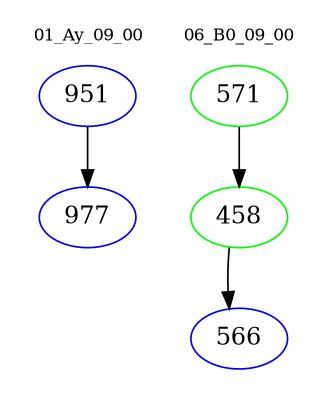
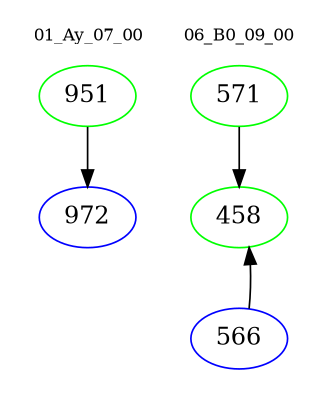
cluster "01_Ay_09_00": label "01_Ay_09_00" -> "01_Ay_07_00"
node "951": color blue -> green
node "977": label "977" -> "972"
edge "458" -> "566": reversed
